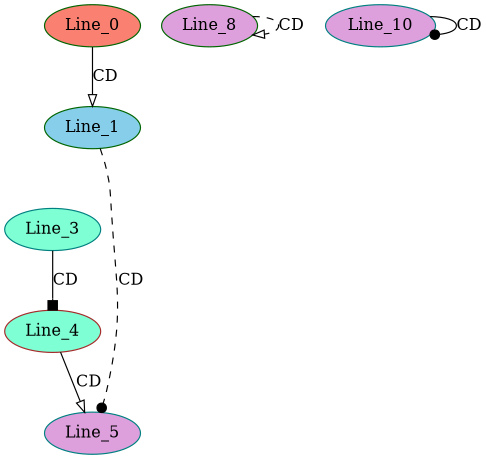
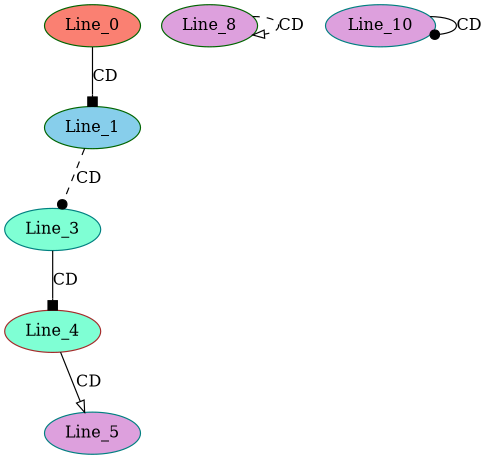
edge "Line_0" -> "Line_1": arrowhead onormal -> box
edge "Line_1" -> "Line_5": now "Line_1" -> "Line_3"
